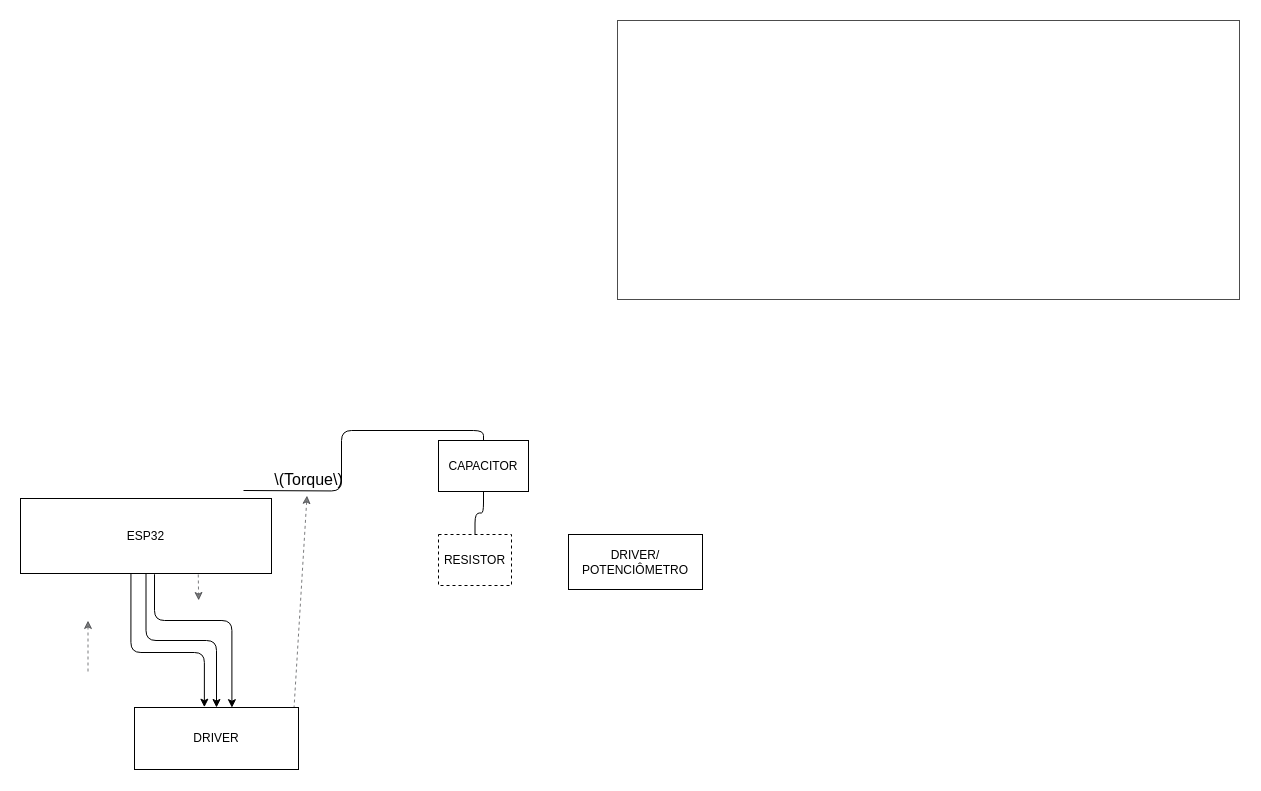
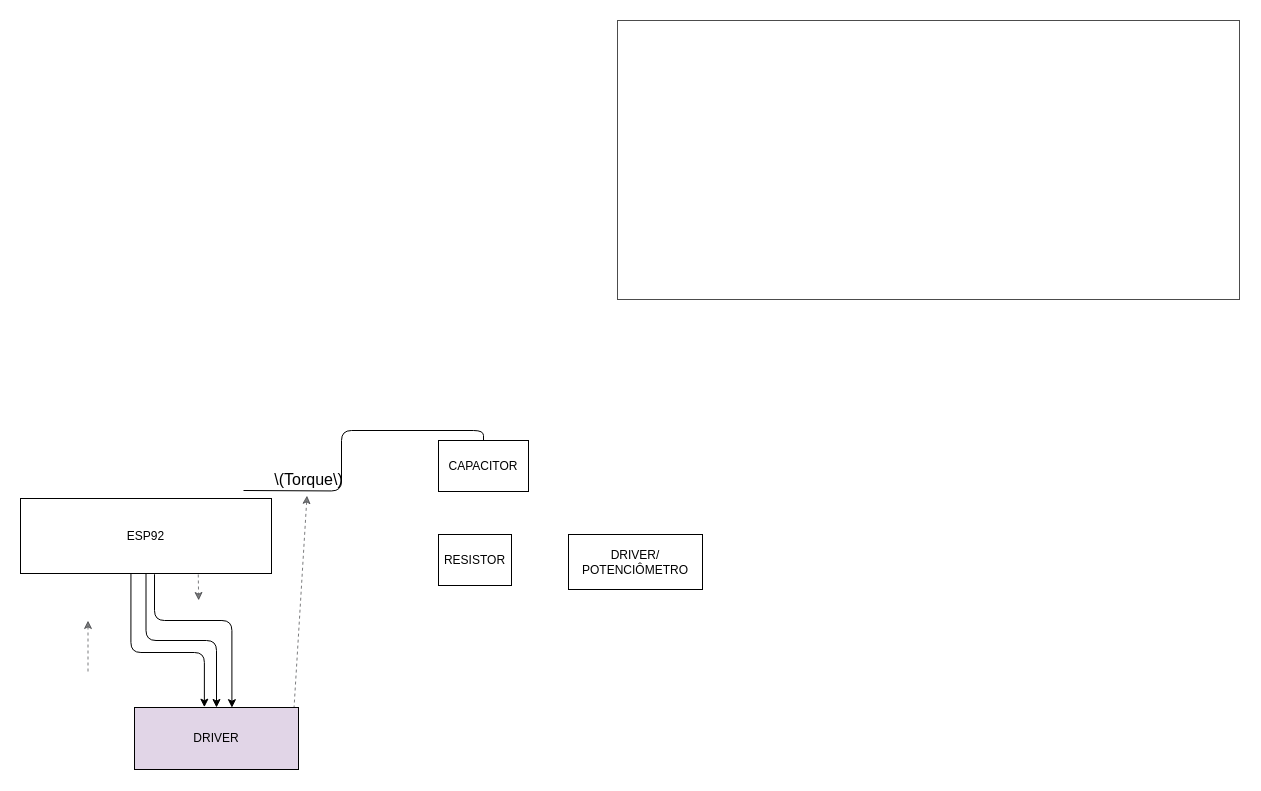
edge "CAPACITOR" -- "RESISTOR": removed
node "ESP32": label "ESP32" -> "ESP92"
node "RESISTOR": style dashed -> solid
node "DRIVER": fillcolor #ffffff -> #e1d5e7
